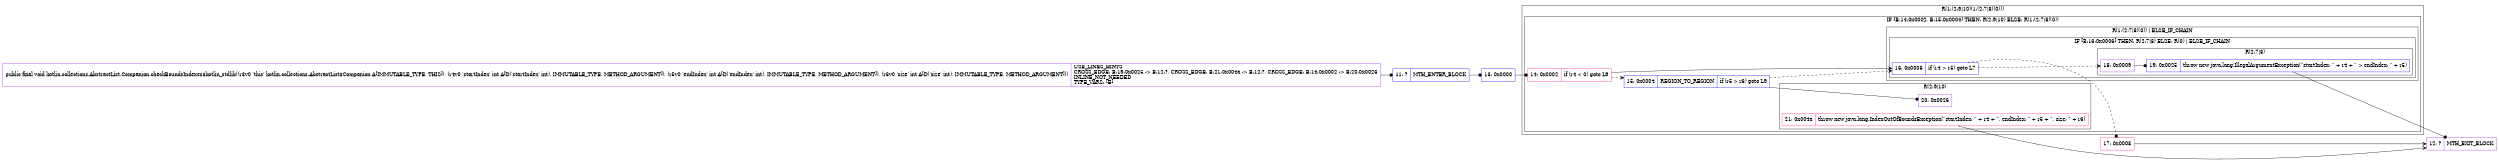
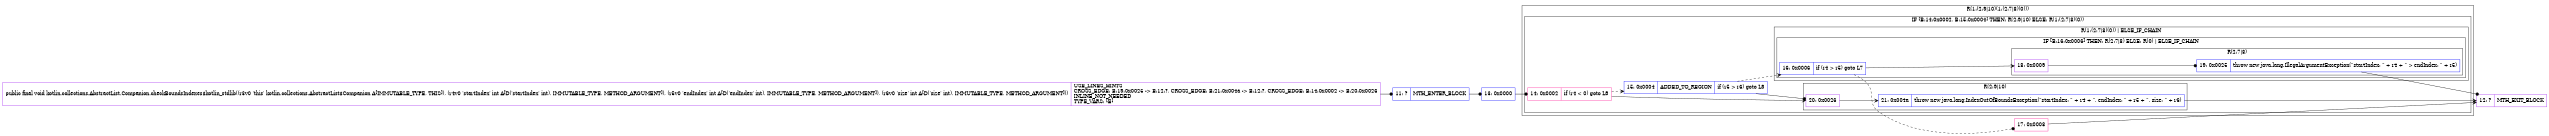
edge "16: 0x0006" -> "18: 0x0009": style dashed -> solid
edge "14: 0x0002" -> "16: 0x0006": now "14: 0x0002" -> "20: 0x0026"
node "15: 0x0004": text "REGION_TO_REGION" -> "ADDED_TO_REGION"
edge "20: 0x0026" -> "21: 0x004a": added
node "21: 0x004a": color deeppink -> blue
